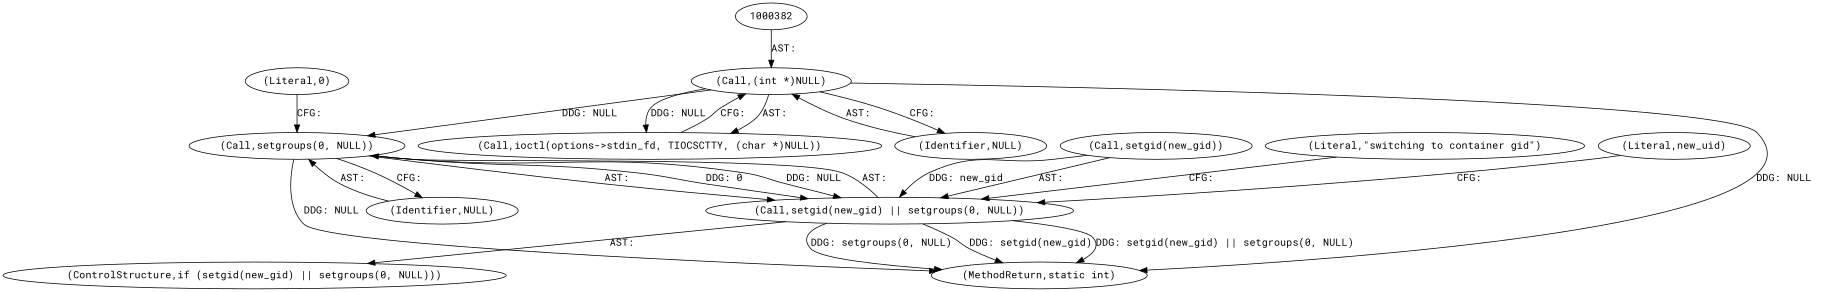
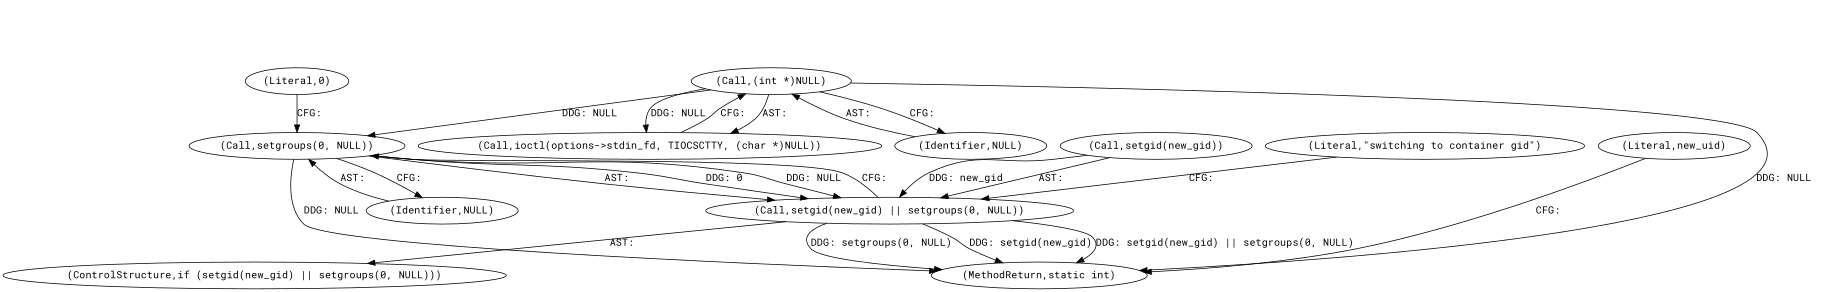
node "1000382": removed
edge "(Call,setgid(new_gid) || setgroups(0, NULL))" -> "(Call,setgroups(0, NULL))": label "AST: " -> "CFG: "
edge "(Literal,new_uid)" -> "(Call,setgid(new_gid) || setgroups(0, NULL))": now "(Literal,new_uid)" -> "(MethodReturn,static int)"
